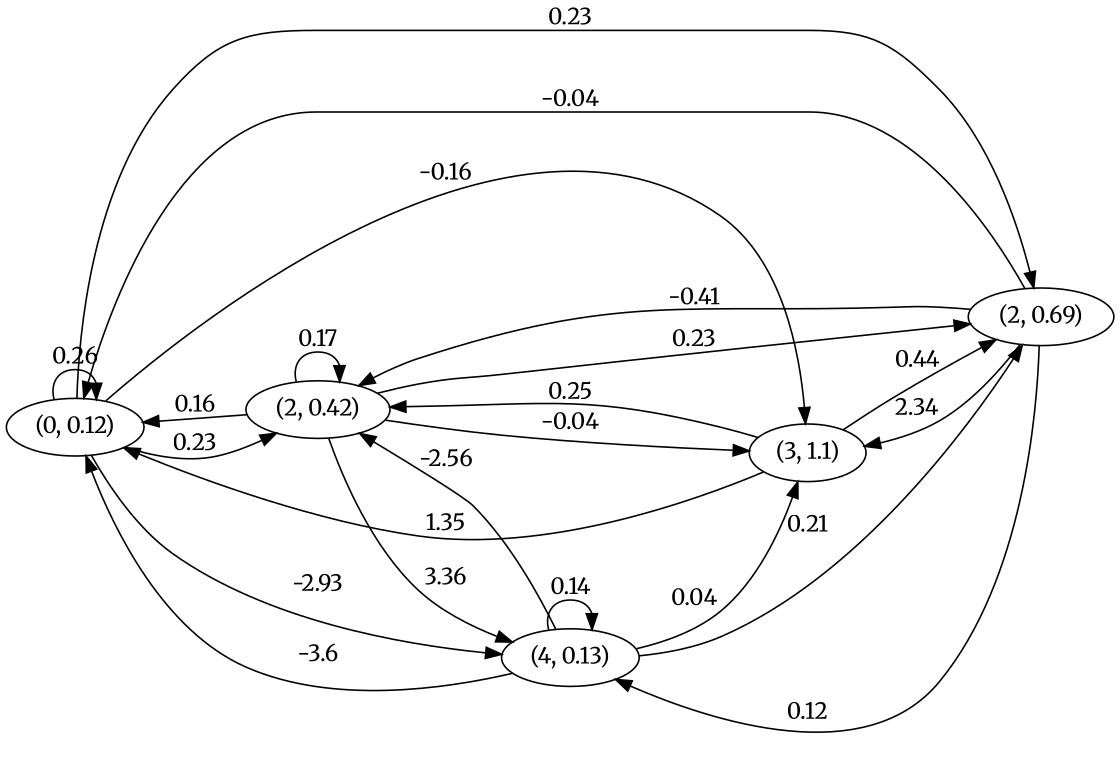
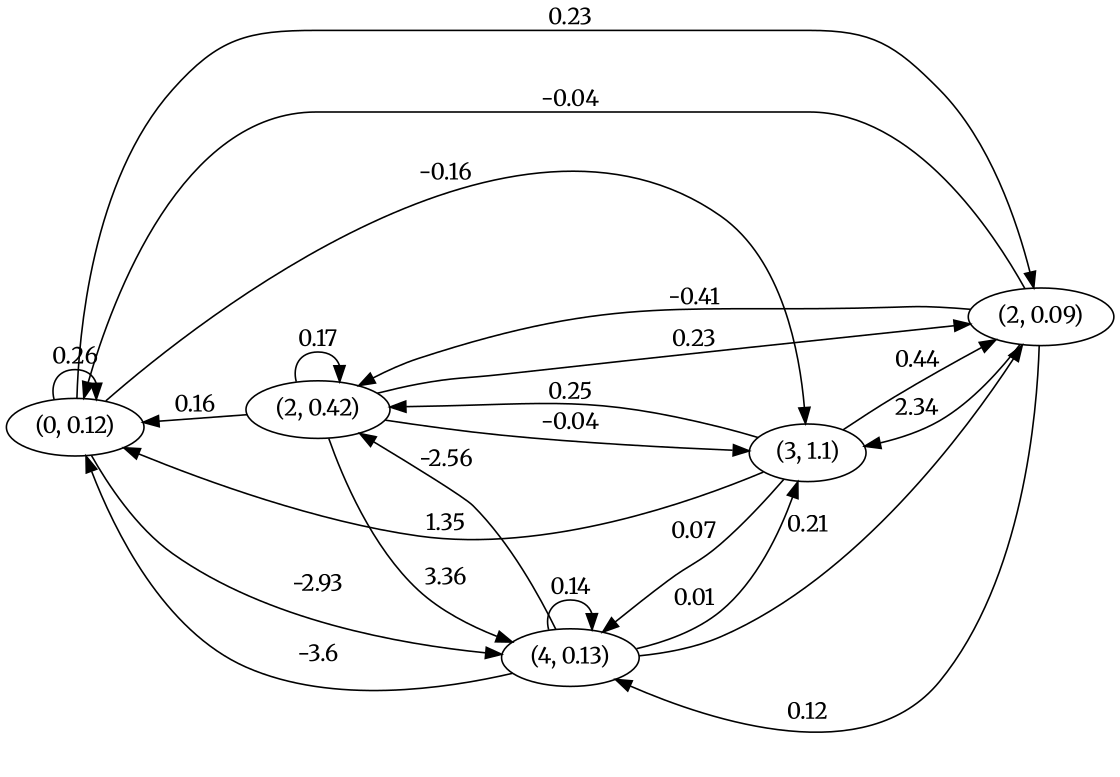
node "(2, 0.69)": label "(2, 0.69)" -> "(2, 0.09)"
edge "(0, 0.12)" -> "(2, 0.42)": removed, label "0.23"
edge "(3, 1.1)" -> "(4, 0.13)": added, label "0.07"
edge "(4, 0.13)" -> "(3, 1.1)": label "0.04" -> "0.01"
